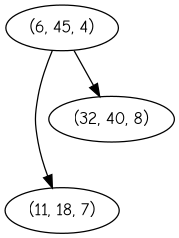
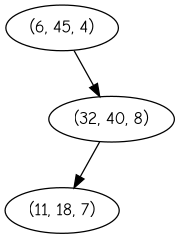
edge "(6, 45, 4)" -> "(11, 18, 7)": now "(32, 40, 8)" -> "(11, 18, 7)"
